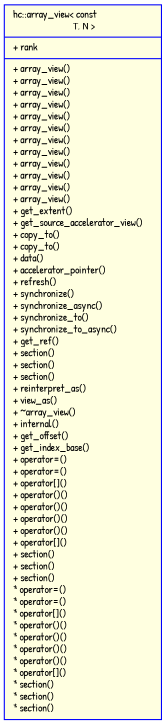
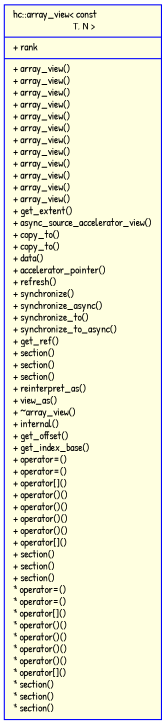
node "hc::array_view< const": text "+ get_source_accelerator_view()" -> "+ async_source_accelerator_view()"
